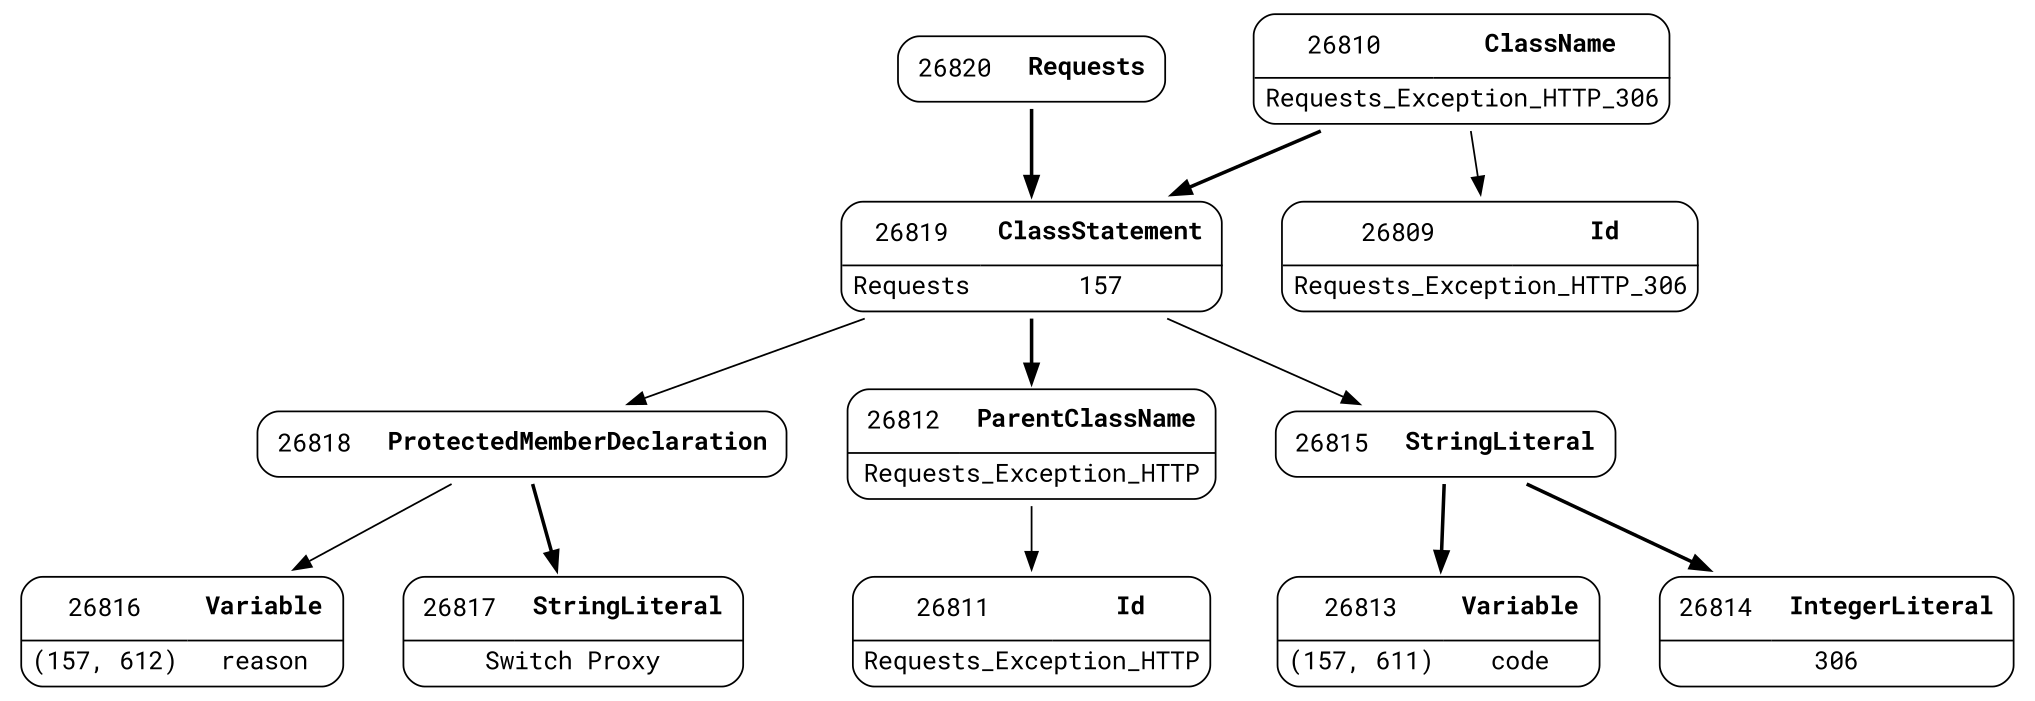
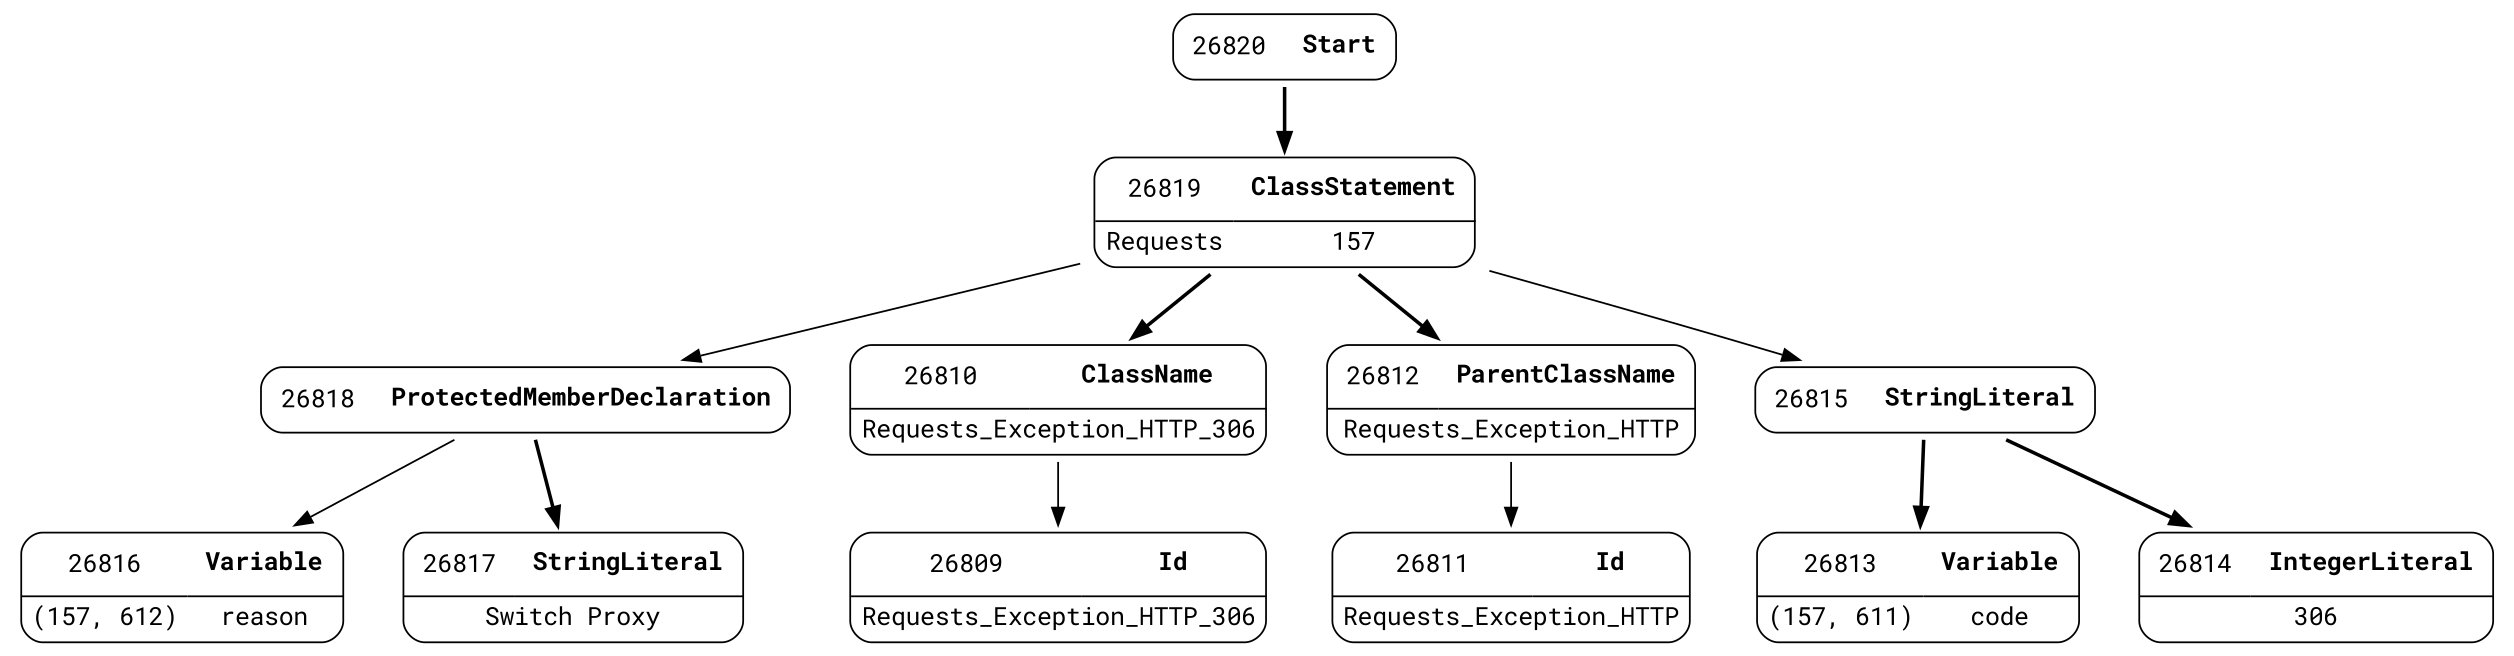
node "26820": text "Requests" -> "Start"
edge "26810" -> "26819": reversed
